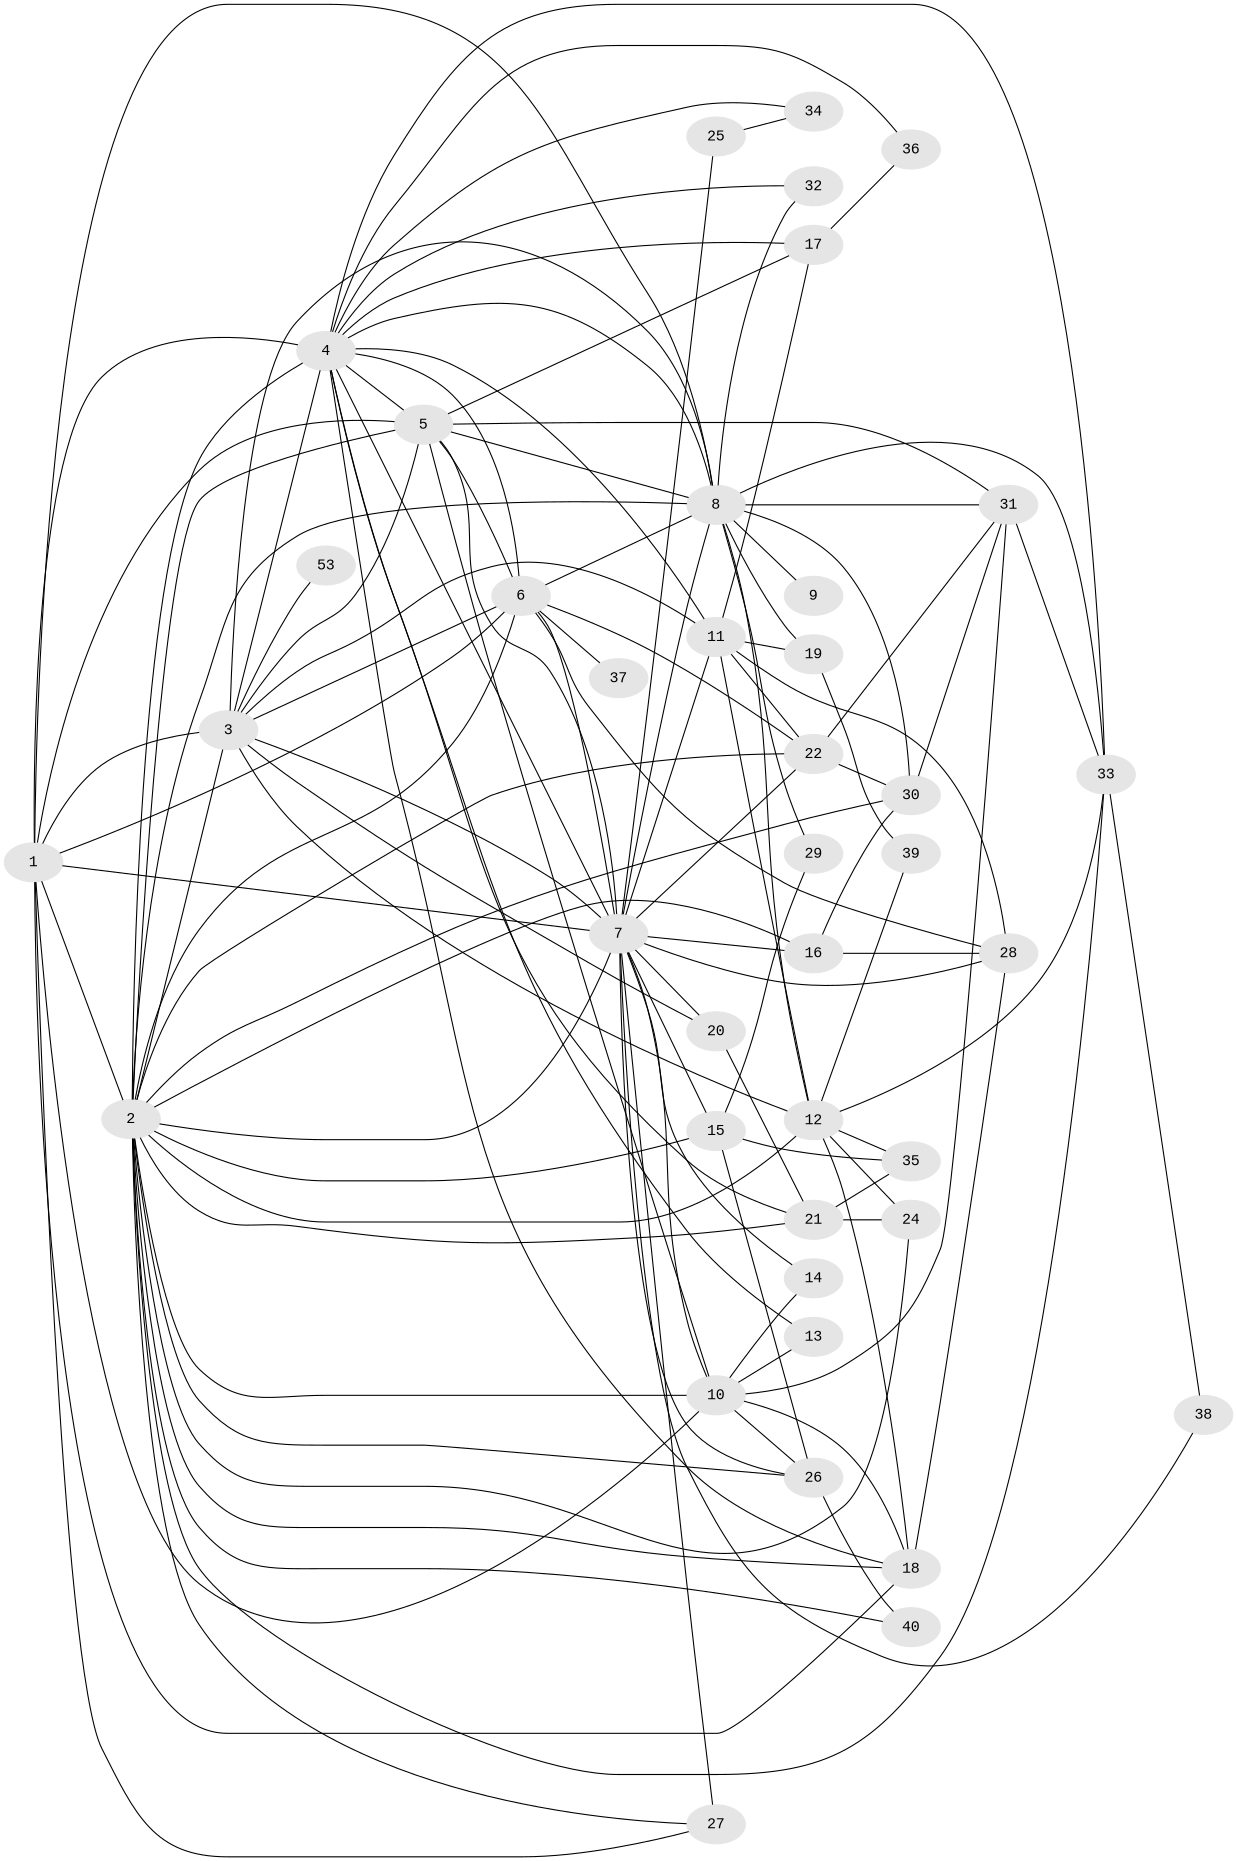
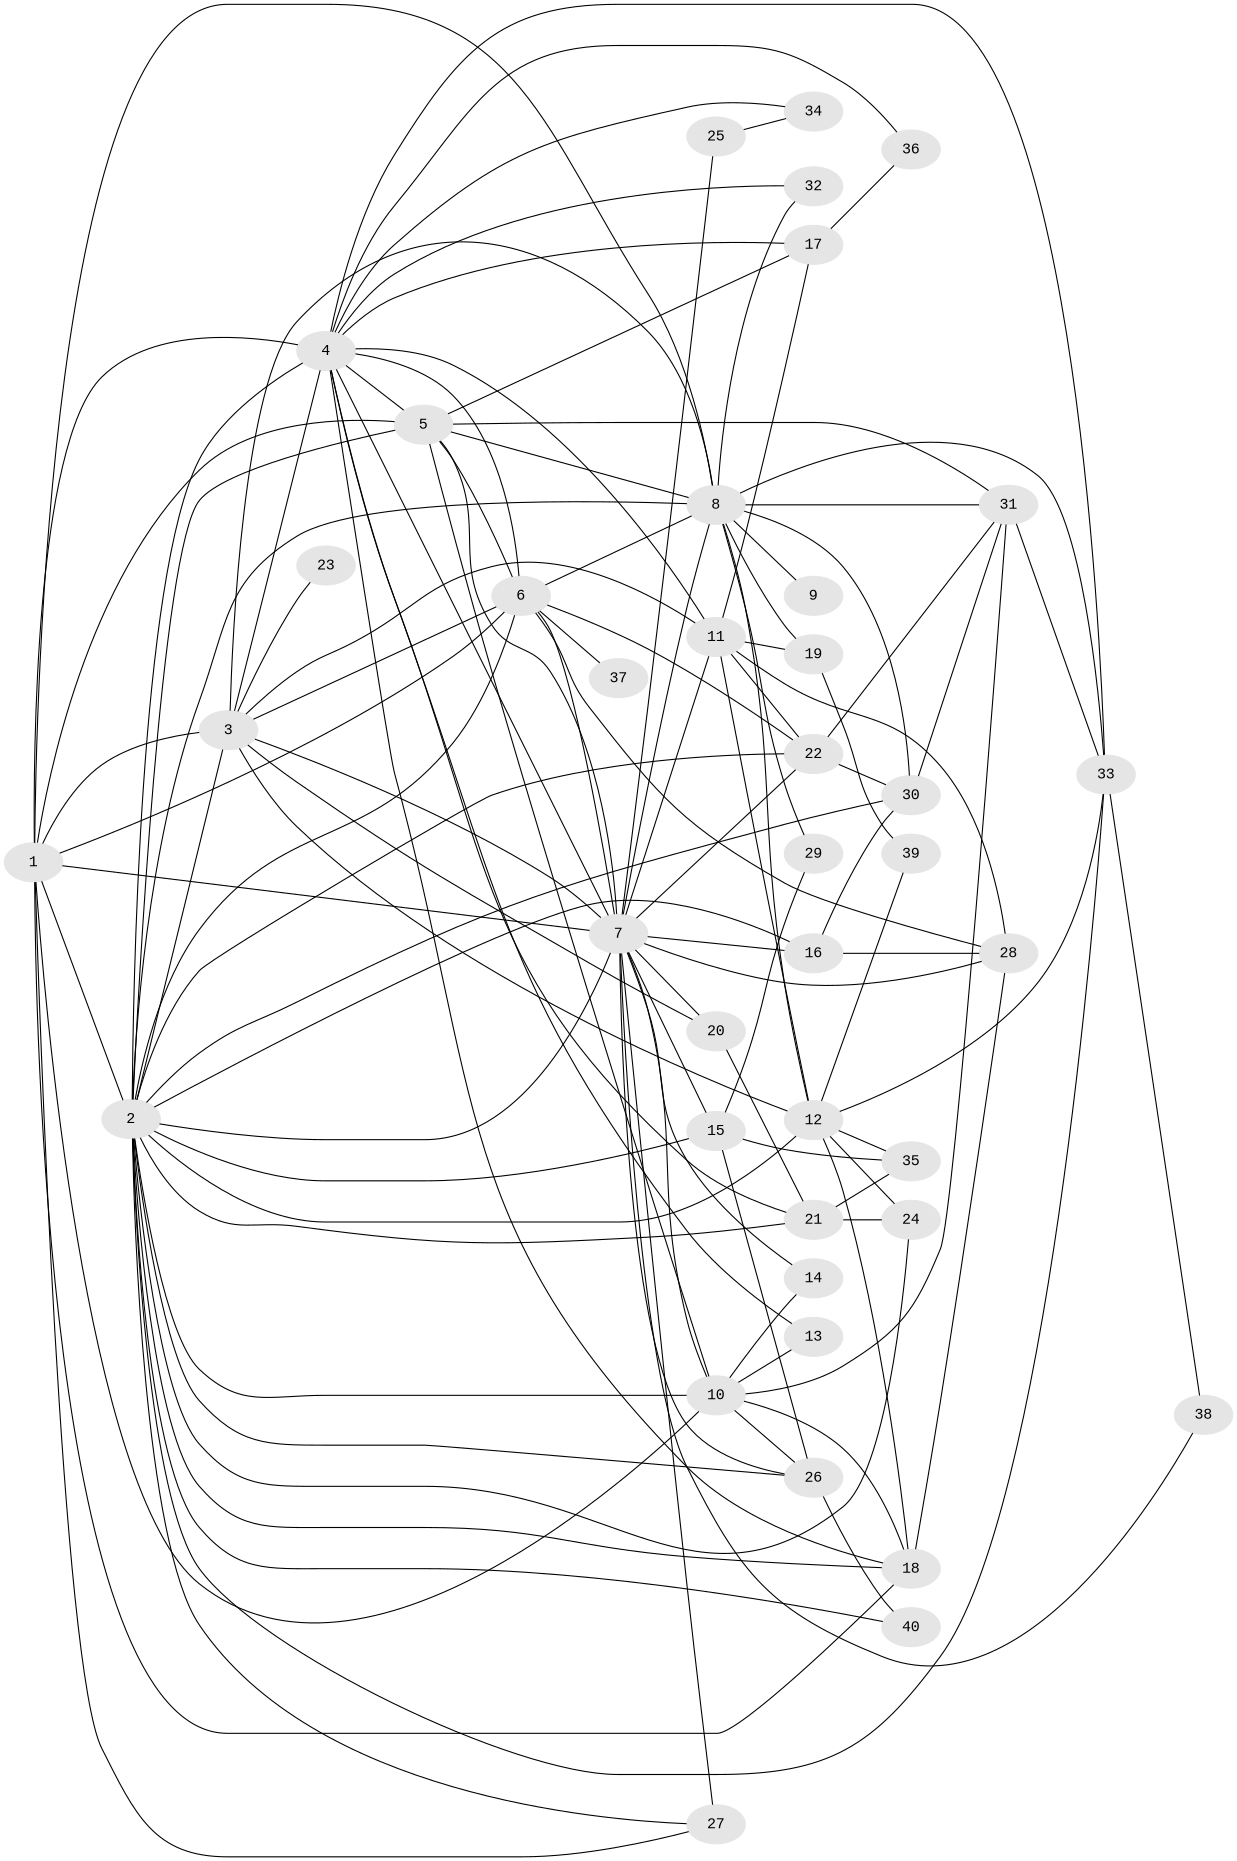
edge "4" -- "8": removed
node "53": label "53" -> "23"
edge "5" -- "3": removed
